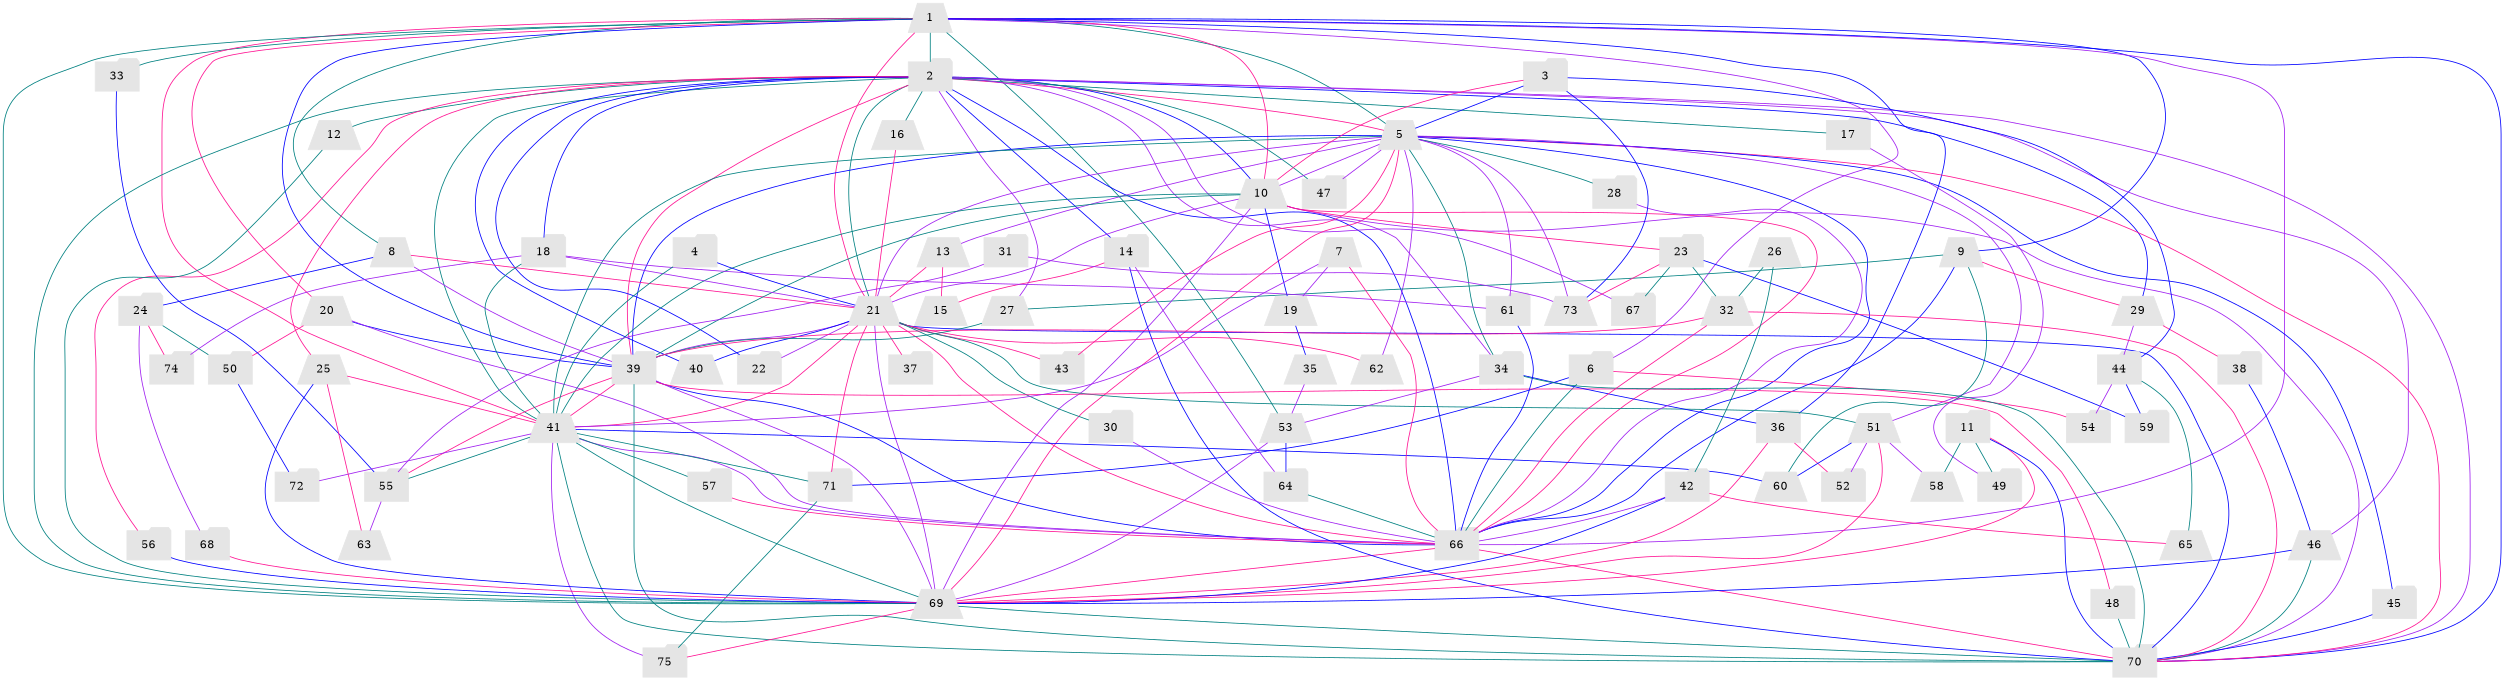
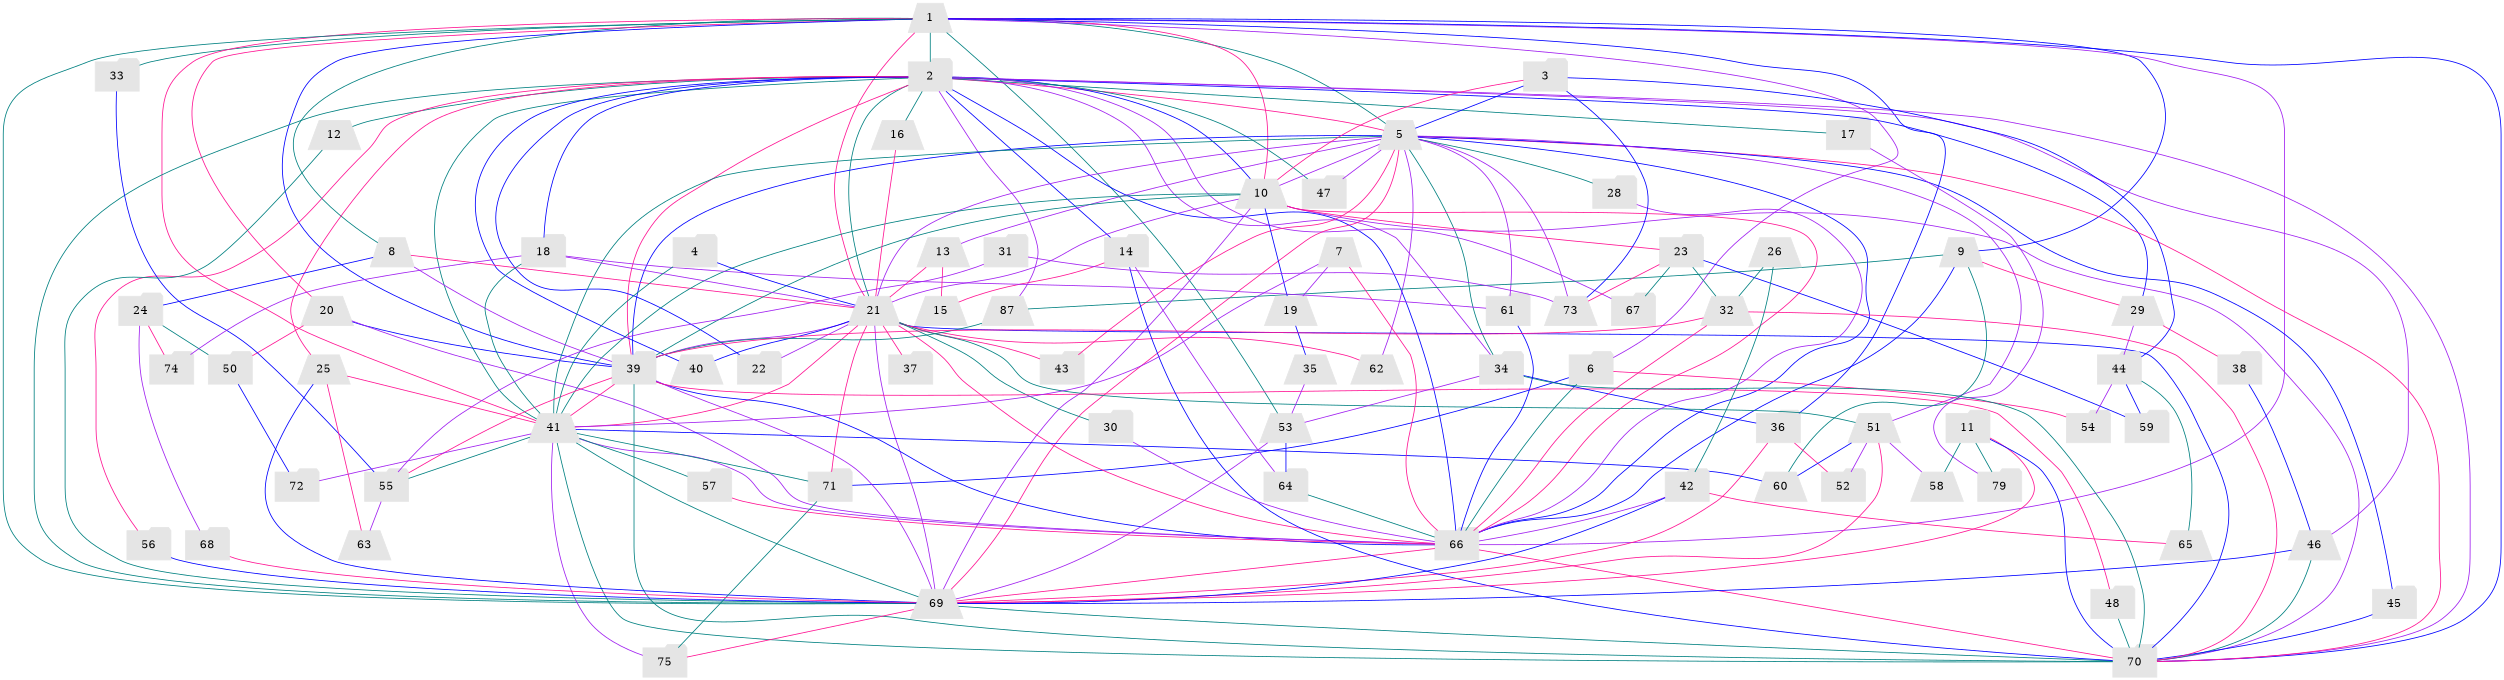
node "27": label "27" -> "87"
node "49": label "49" -> "79"
